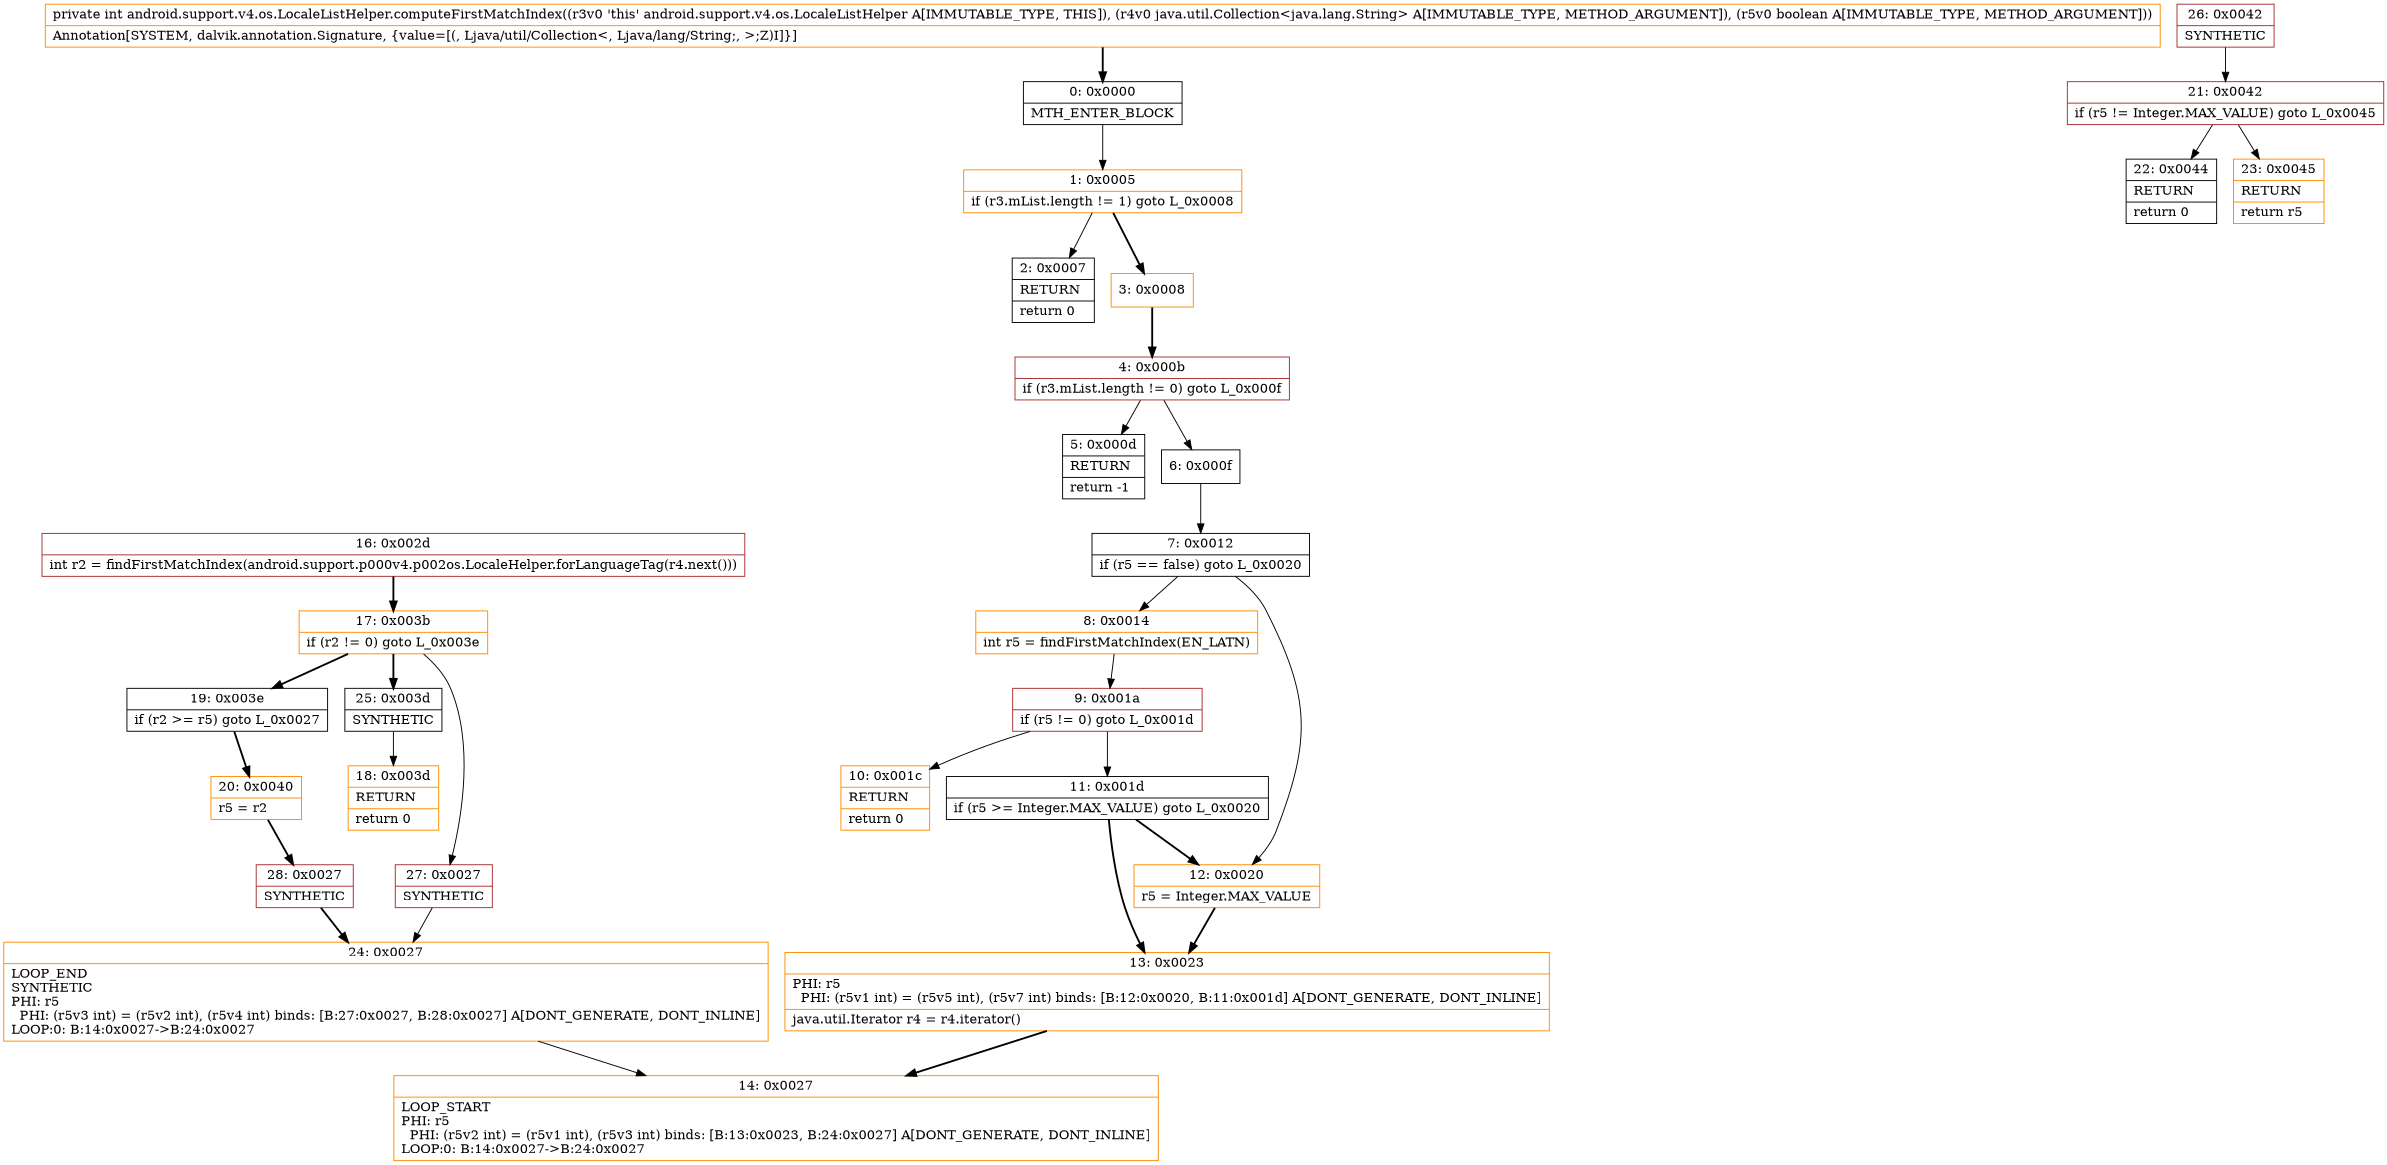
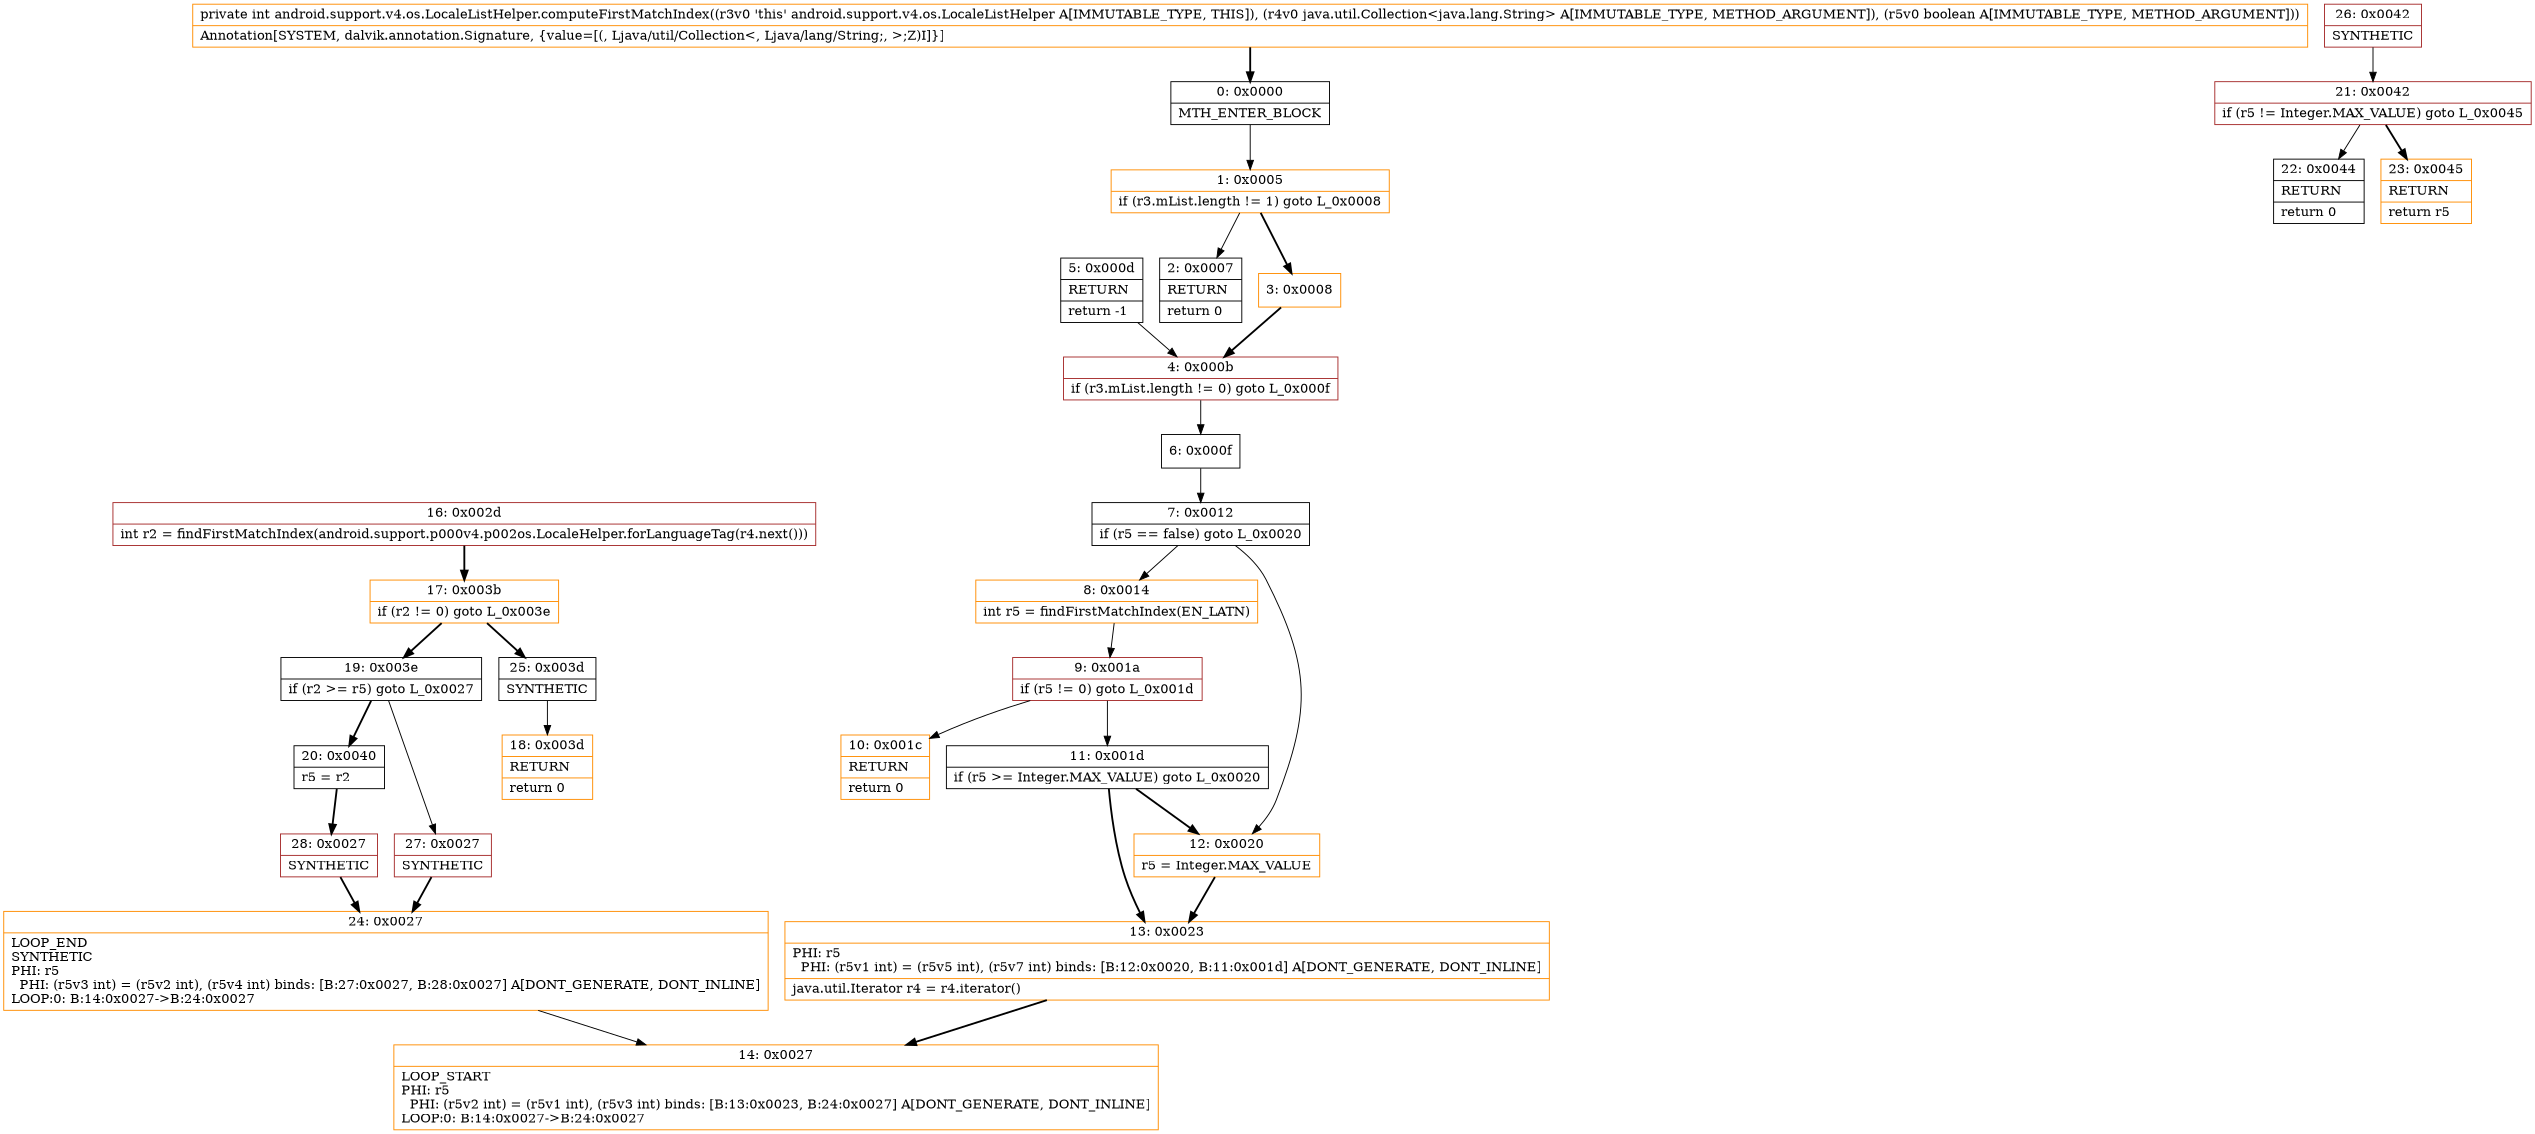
edge "21: 0x0042" -> "23: 0x0045": style solid -> bold
edge "4: 0x000b" -> "5: 0x000d": reversed
edge "17: 0x003b" -> "27: 0x0027": now "19: 0x003e" -> "27: 0x0027"
node "20: 0x0040": color darkorange -> black
edge "27: 0x0027" -> "24: 0x0027": style solid -> bold
